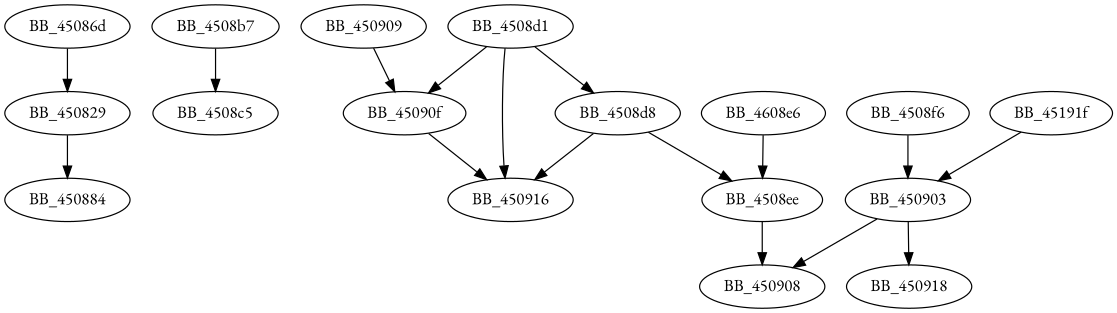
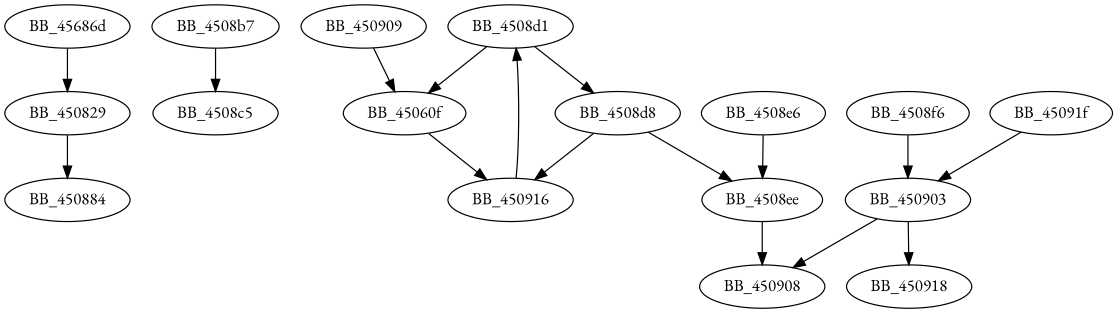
node "BB_45086d": label "BB_45086d" -> "BB_45686d"
edge "BB_4508d1" -> "BB_450916": reversed
node "BB_45090f": label "BB_45090f" -> "BB_45060f"
node "BB_4608e6": label "BB_4608e6" -> "BB_4508e6"
node "BB_45191f": label "BB_45191f" -> "BB_45091f"
